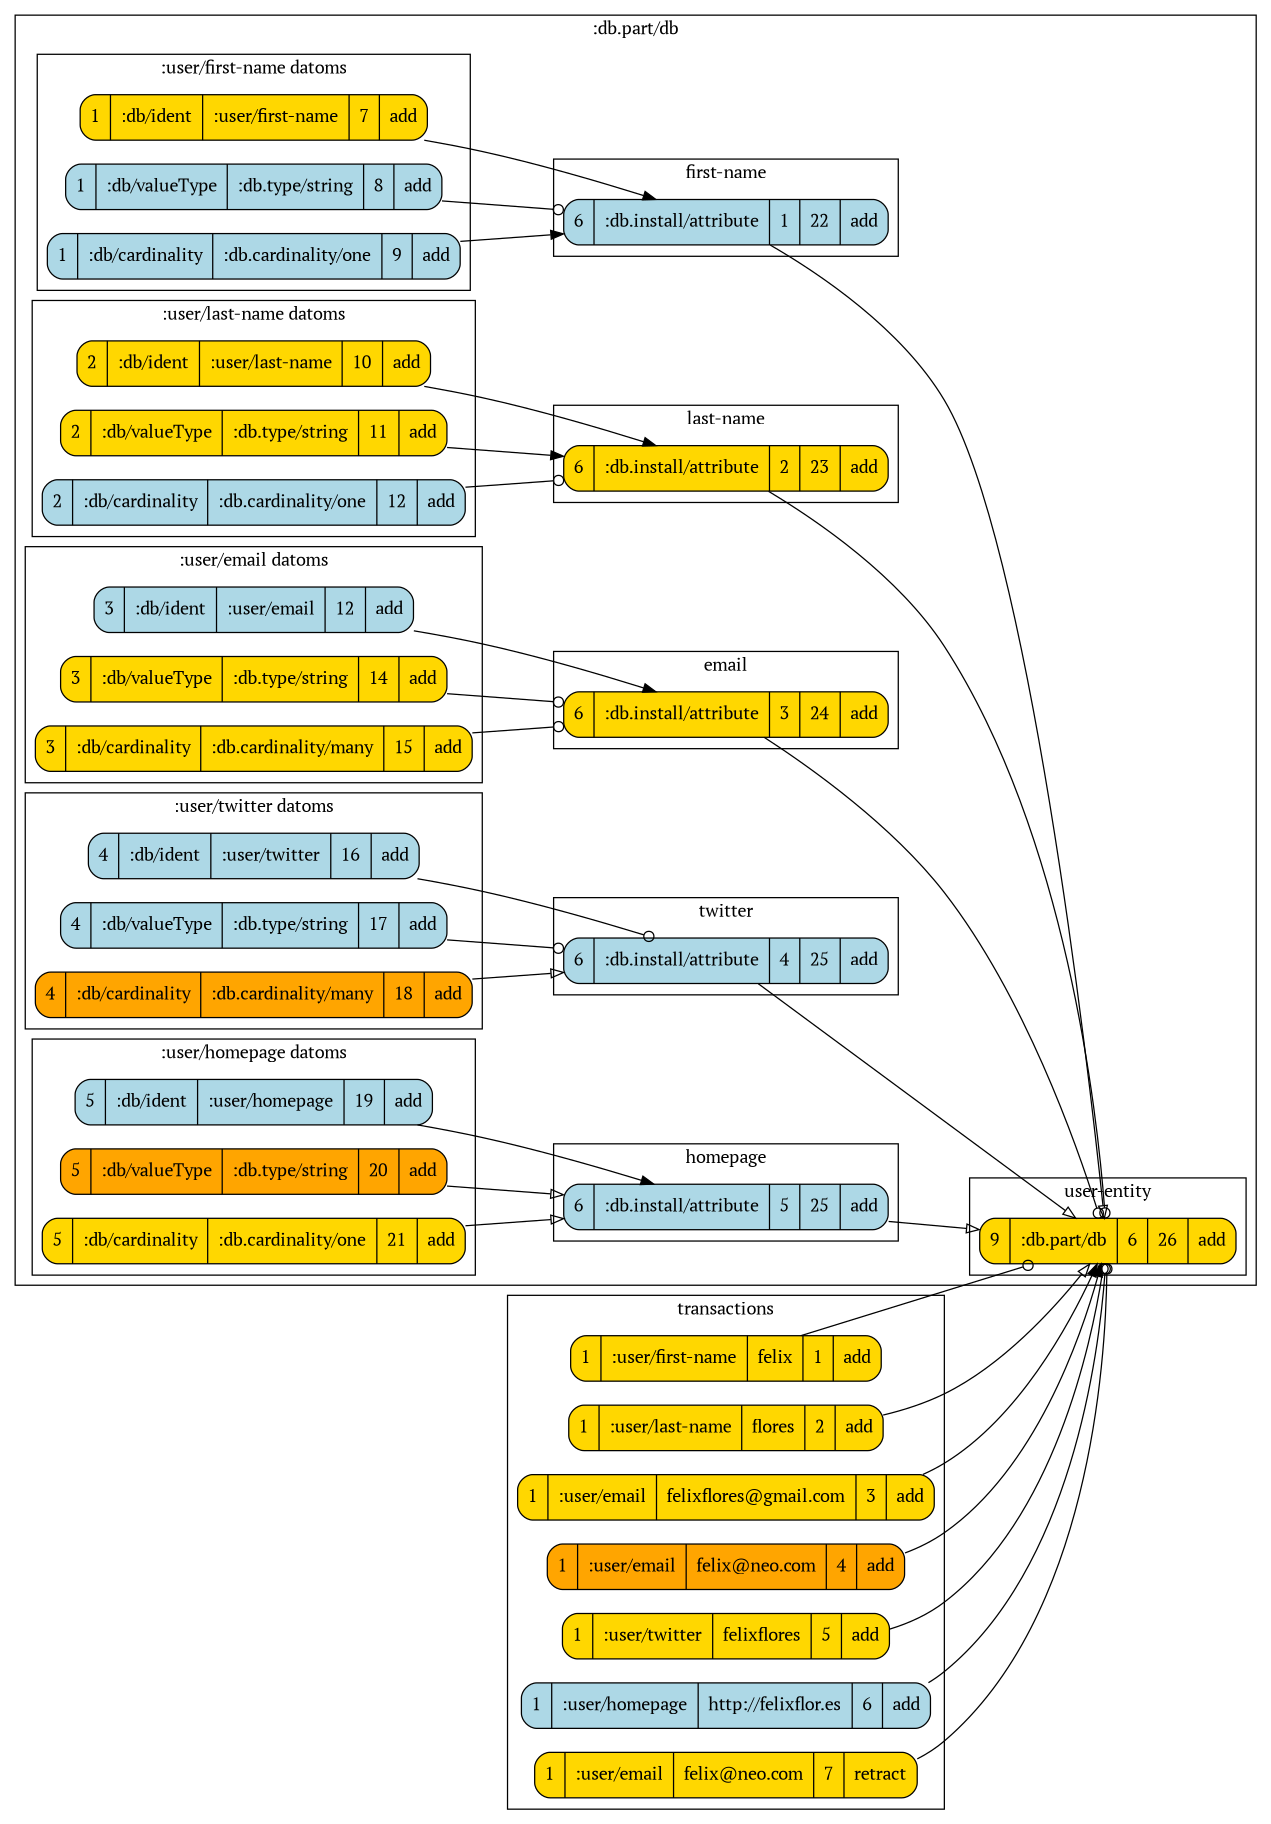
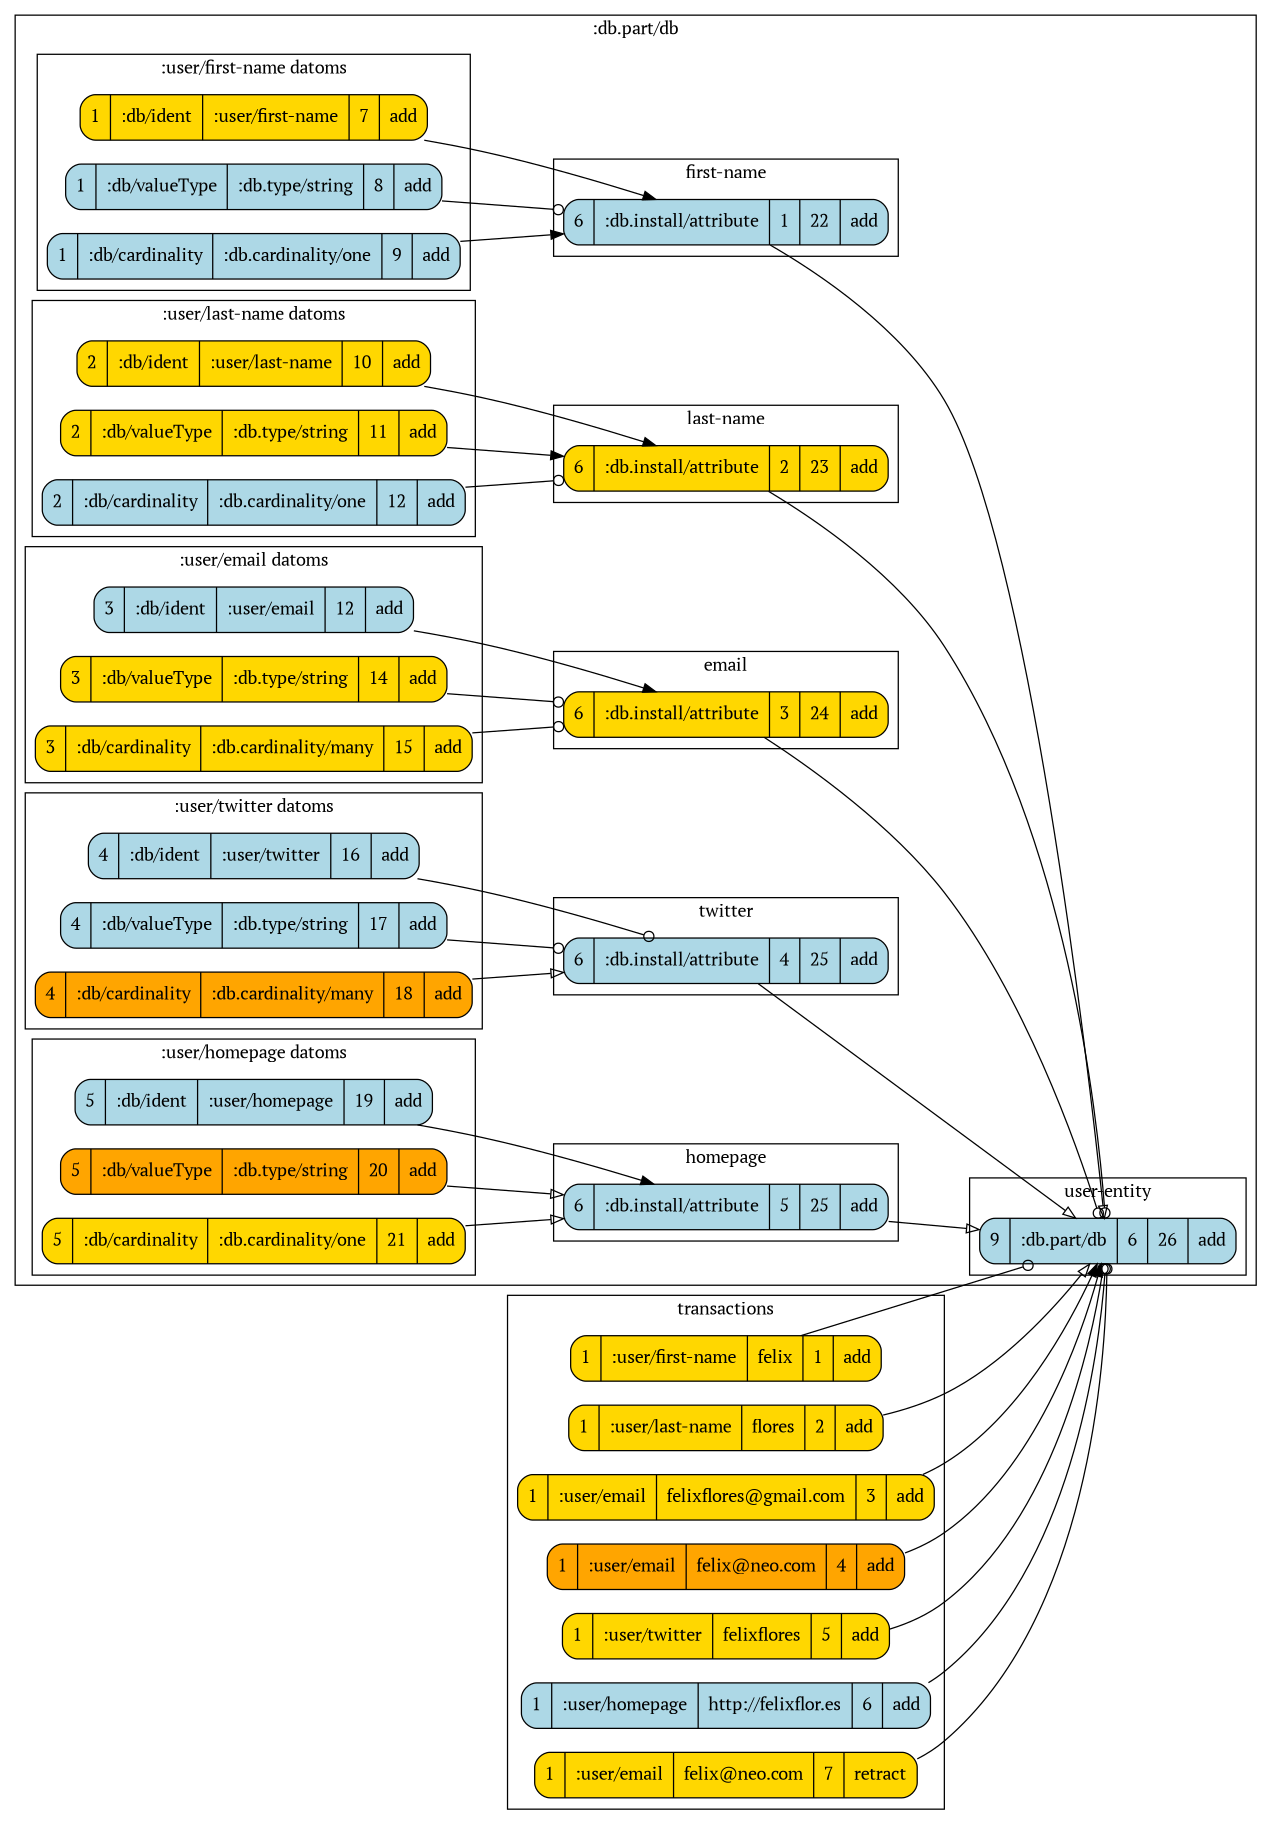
node "9": fillcolor gold -> lightblue
